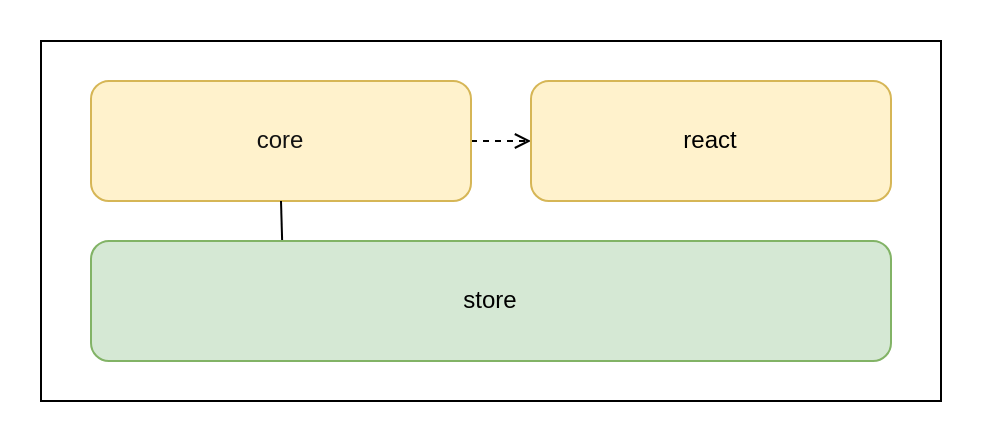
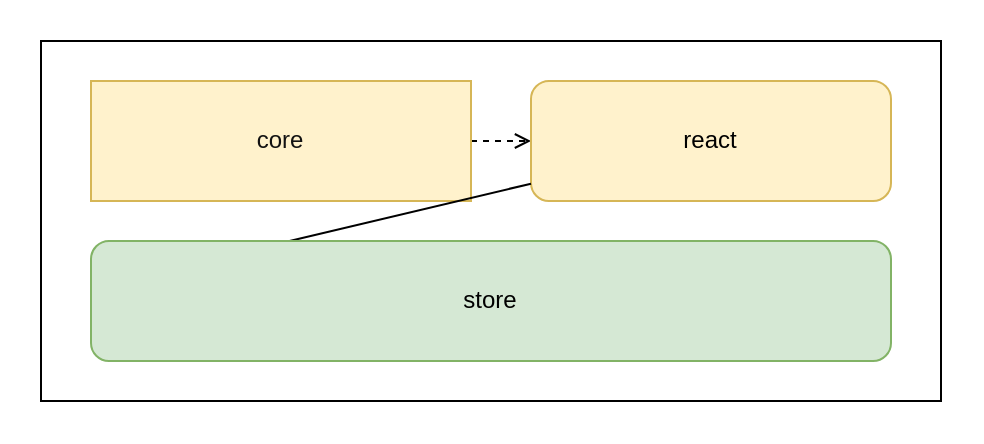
node "core": shape rounded rectangle -> rectangle
edge "core" -- "store": now "react" -- "store"
